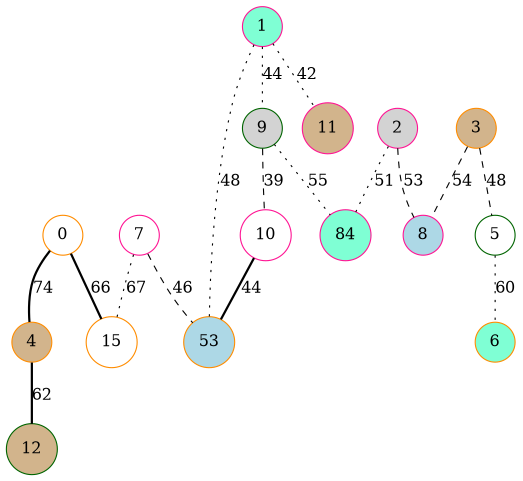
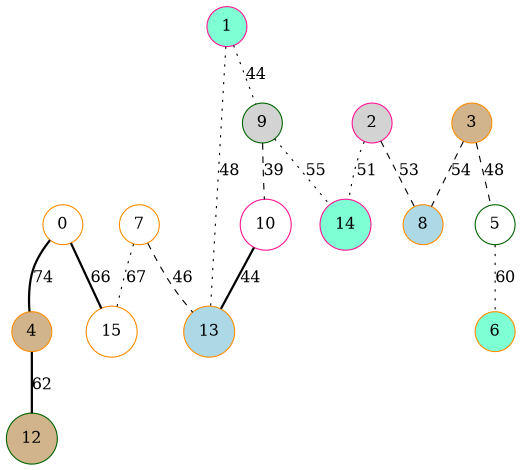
node "11": removed
node "7": color deeppink -> darkorange
node "84": label "84" -> "14"
node "8": color deeppink -> darkorange
node "53": label "53" -> "13"
